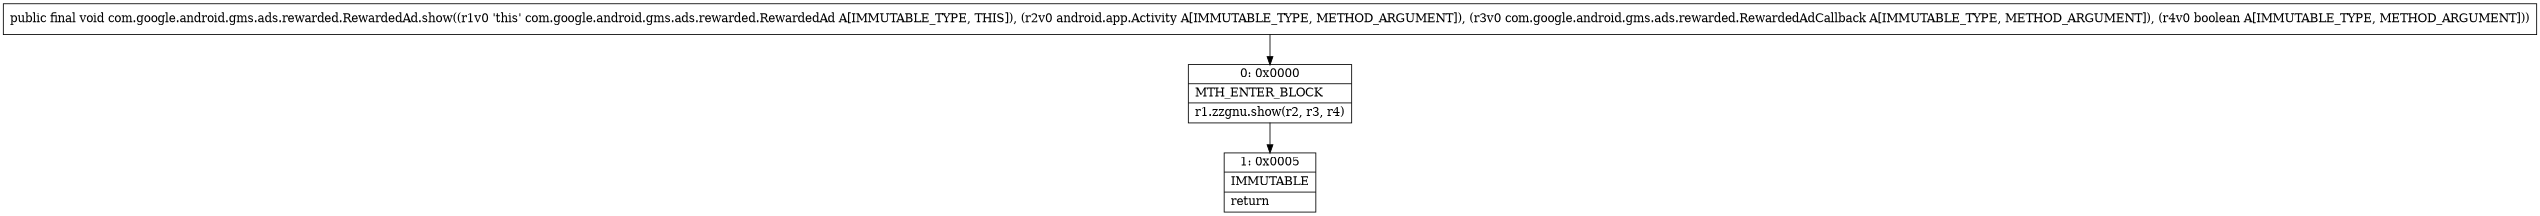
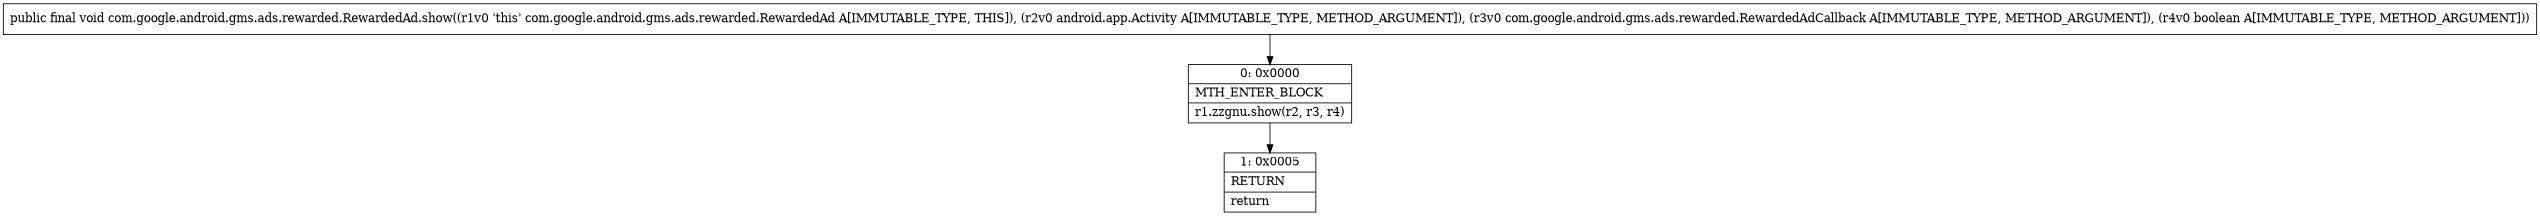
node "1: 0x0005": text "IMMUTABLE" -> "RETURN"
